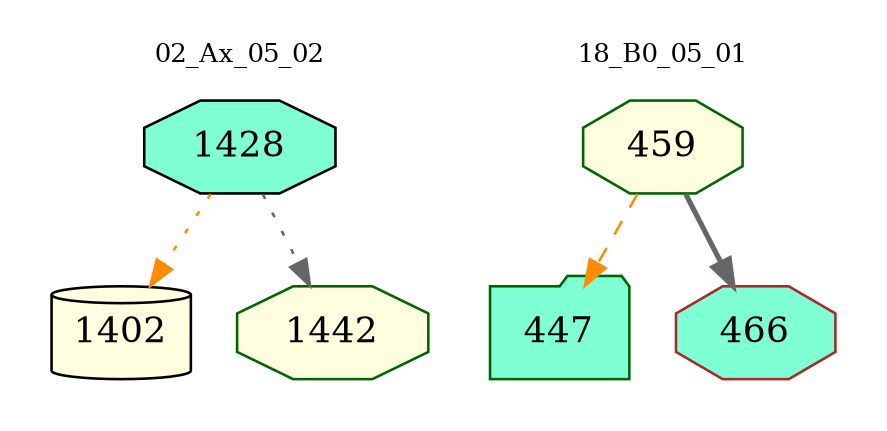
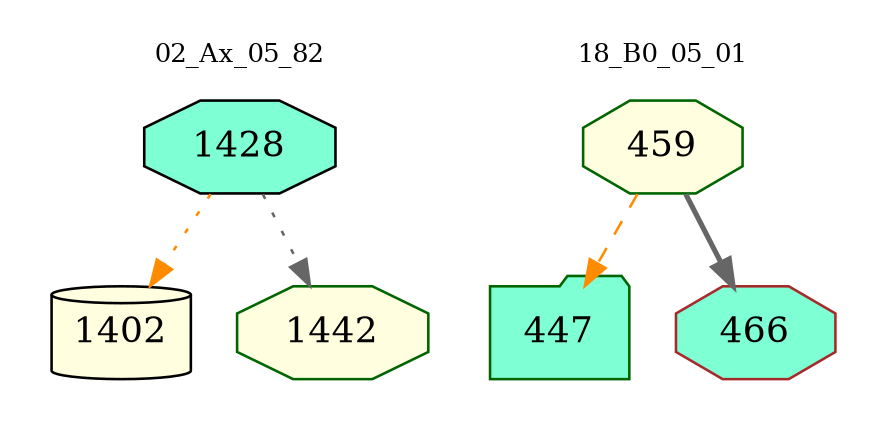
cluster "02_Ax_05_02": label "02_Ax_05_02" -> "02_Ax_05_82"
